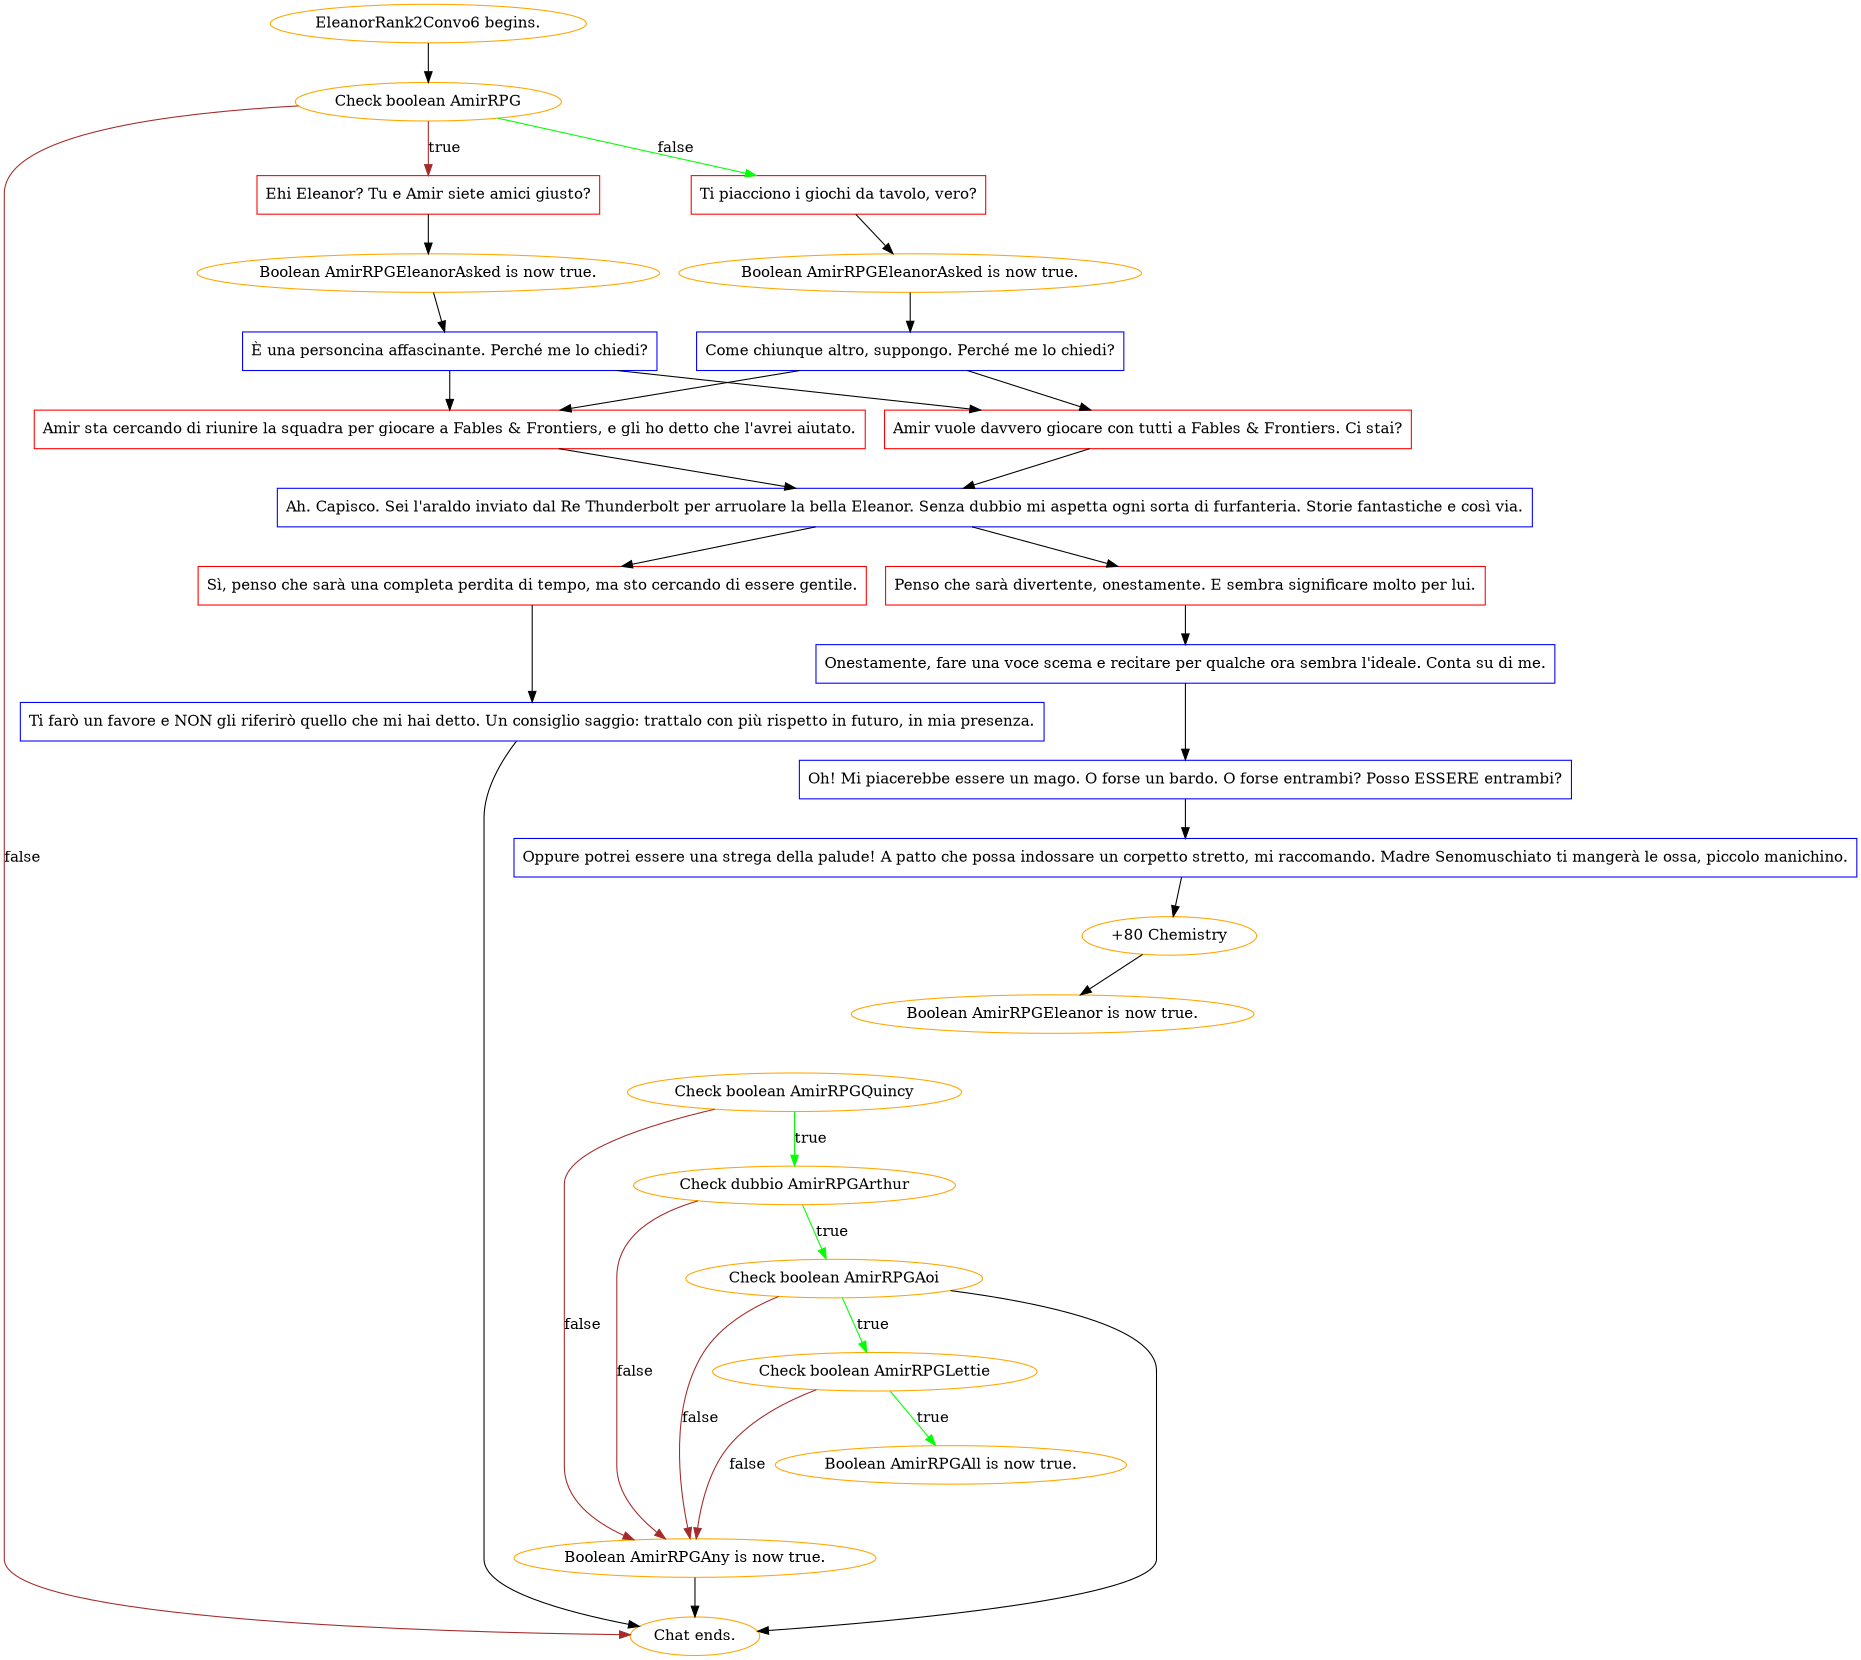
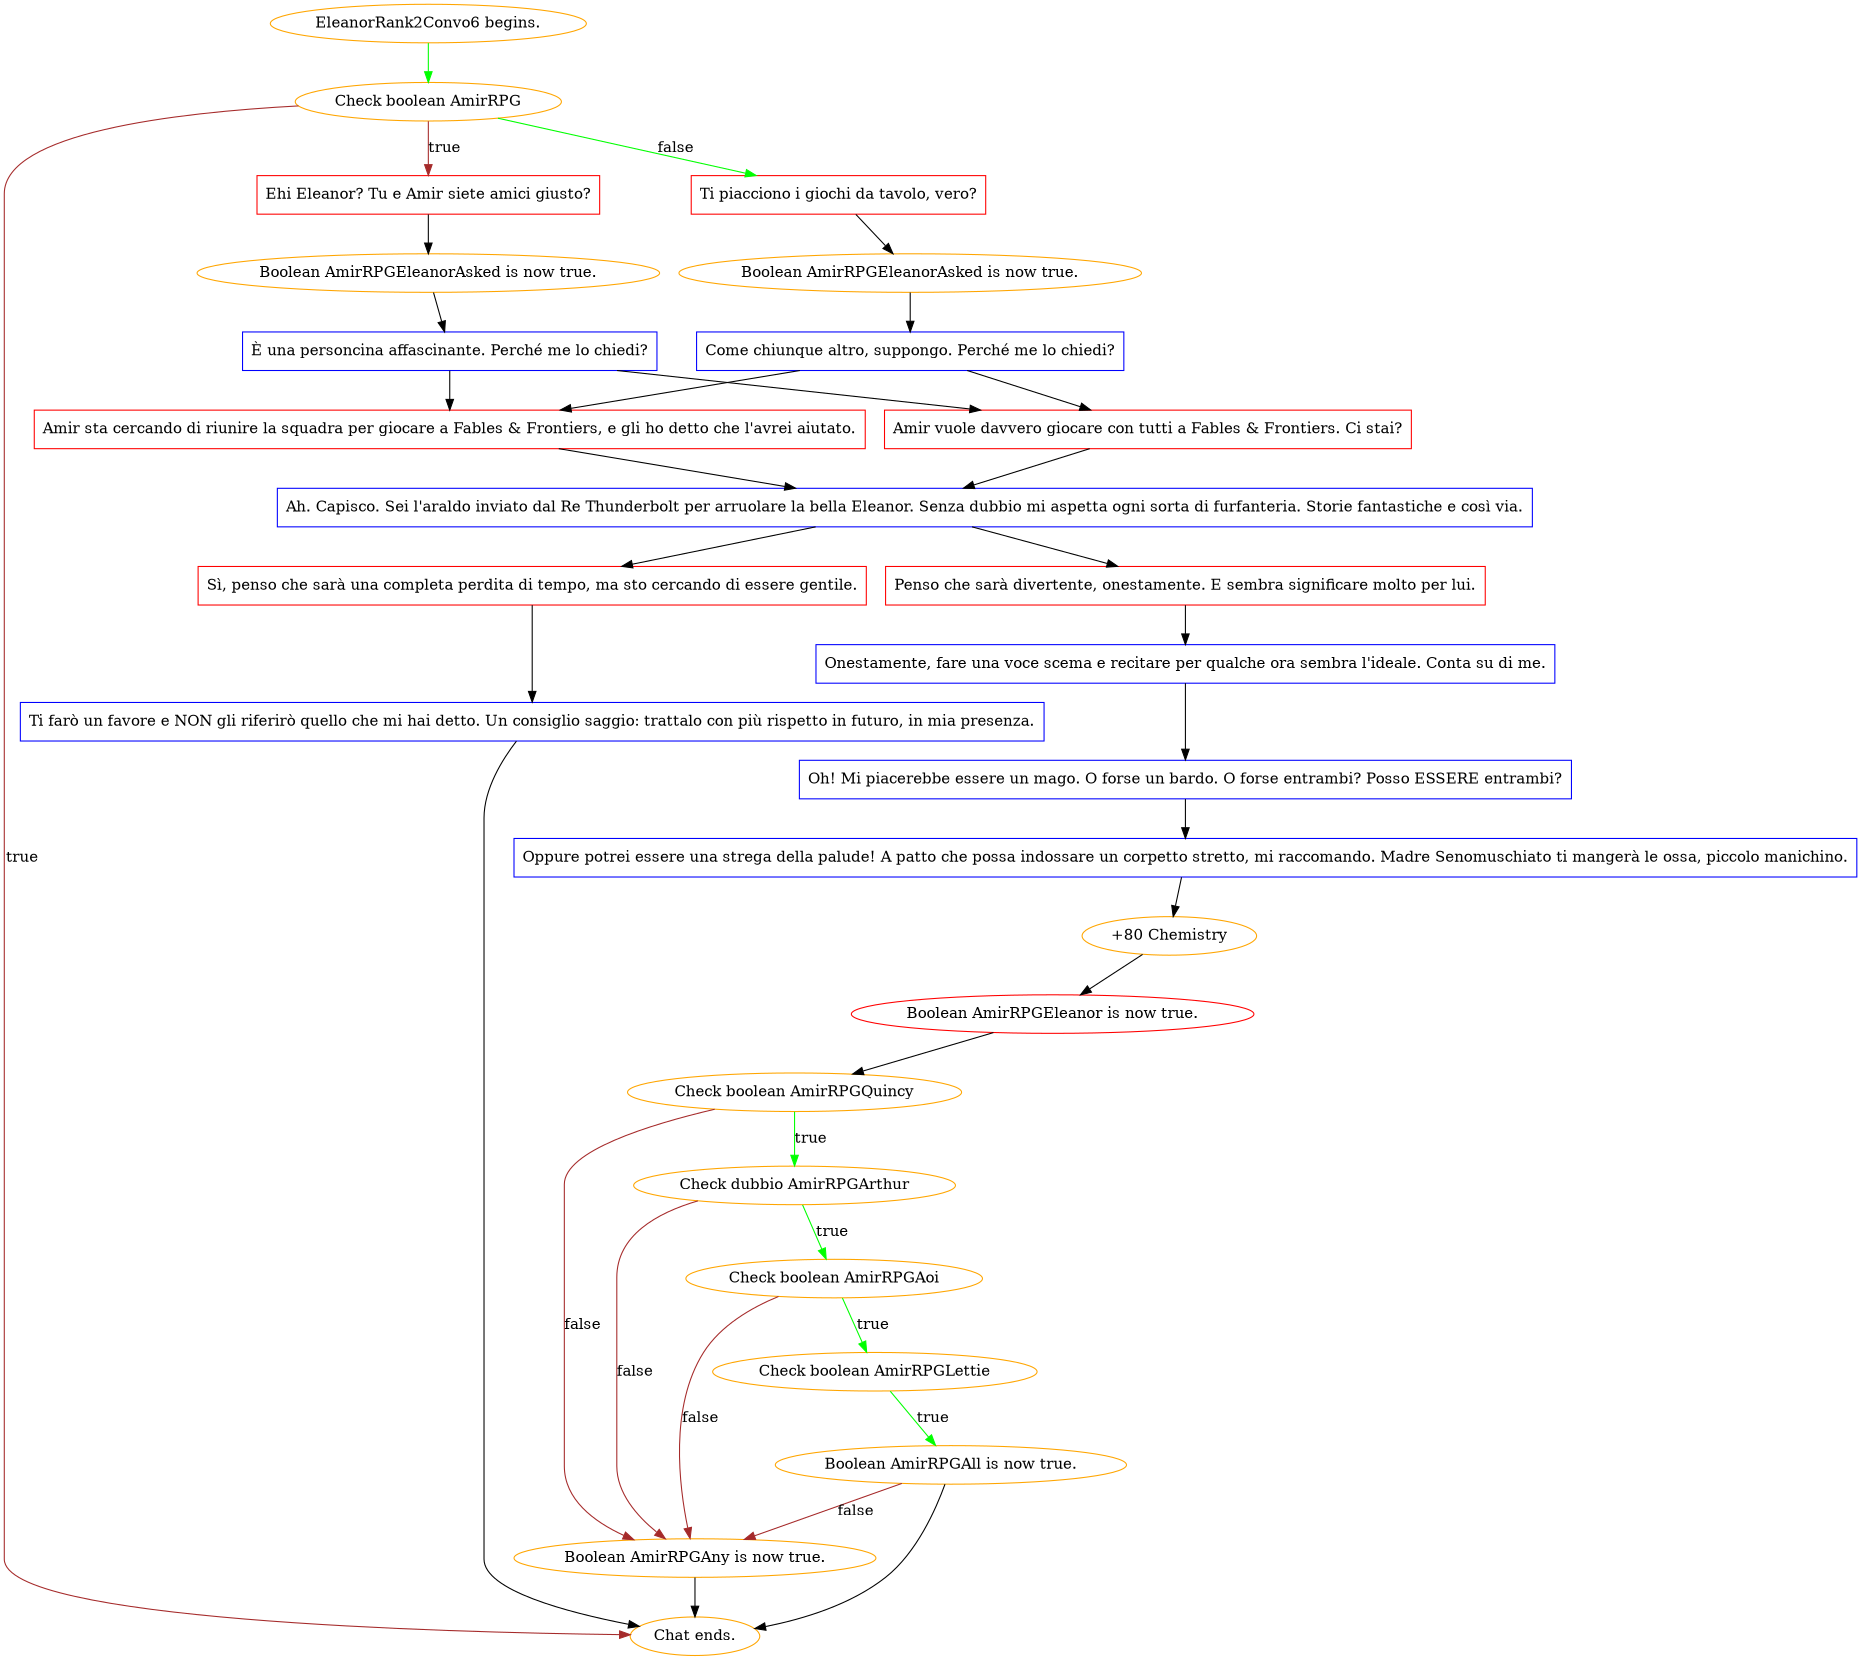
edge "EleanorRank2Convo6 begins." -> "Check boolean AmirRPG": color black -> green
edge "Check boolean AmirRPG" -> "Chat ends.": label "false" -> "true"
node "Boolean AmirRPGEleanor is now true.": color orange -> red
edge "Boolean AmirRPGEleanor is now true." -> "Check boolean AmirRPGQuincy": added
edge "Check boolean AmirRPGLettie" -> "Boolean AmirRPGAny is now true.": now "Boolean AmirRPGAll is now true." -> "Boolean AmirRPGAny is now true."
edge "Check boolean AmirRPGAoi" -> "Chat ends.": now "Boolean AmirRPGAll is now true." -> "Chat ends."
